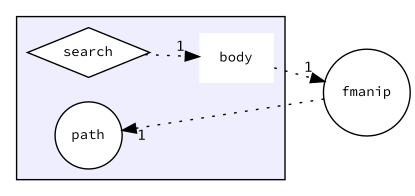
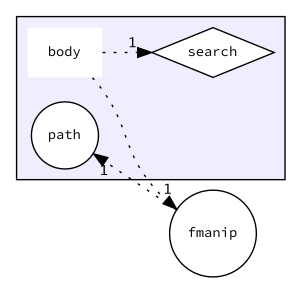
edge "search" -> "body": reversed
